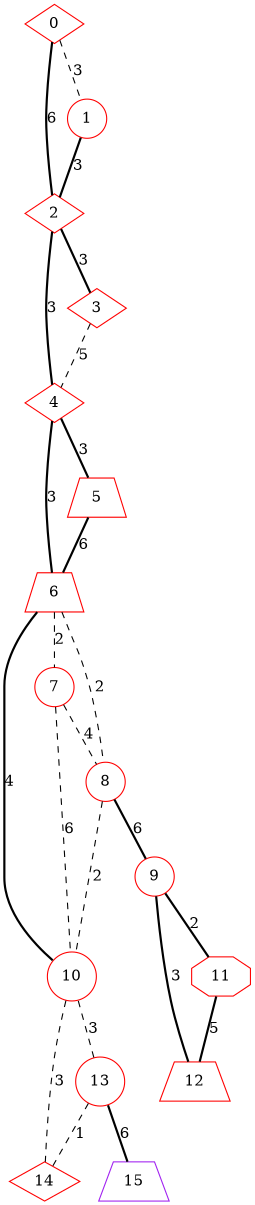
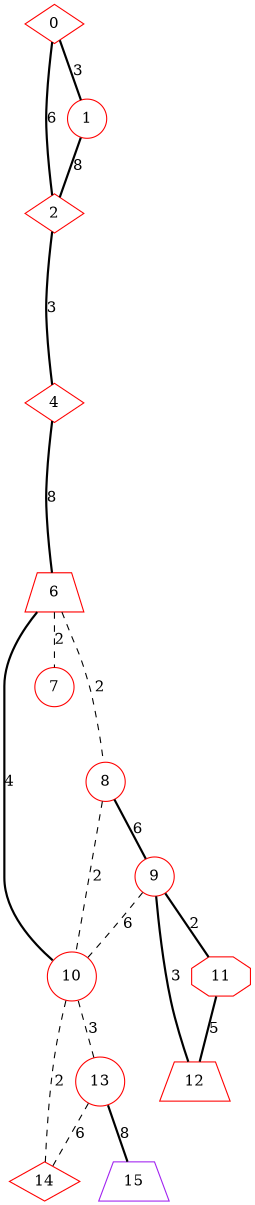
edge "0" -- "1": style dashed -> bold
edge "1" -- "2": label "3" -> "8"
node "3": removed
edge "4" -- "6": label "3" -> "8"
node "5": removed
edge "7" -- "8": removed, label "4"
edge "7" -- "10": now "9" -- "10"
edge "10" -- "14": label "3" -> "2"
edge "13" -- "14": label "1" -> "6"
edge "13" -- "15": label "6" -> "8"
